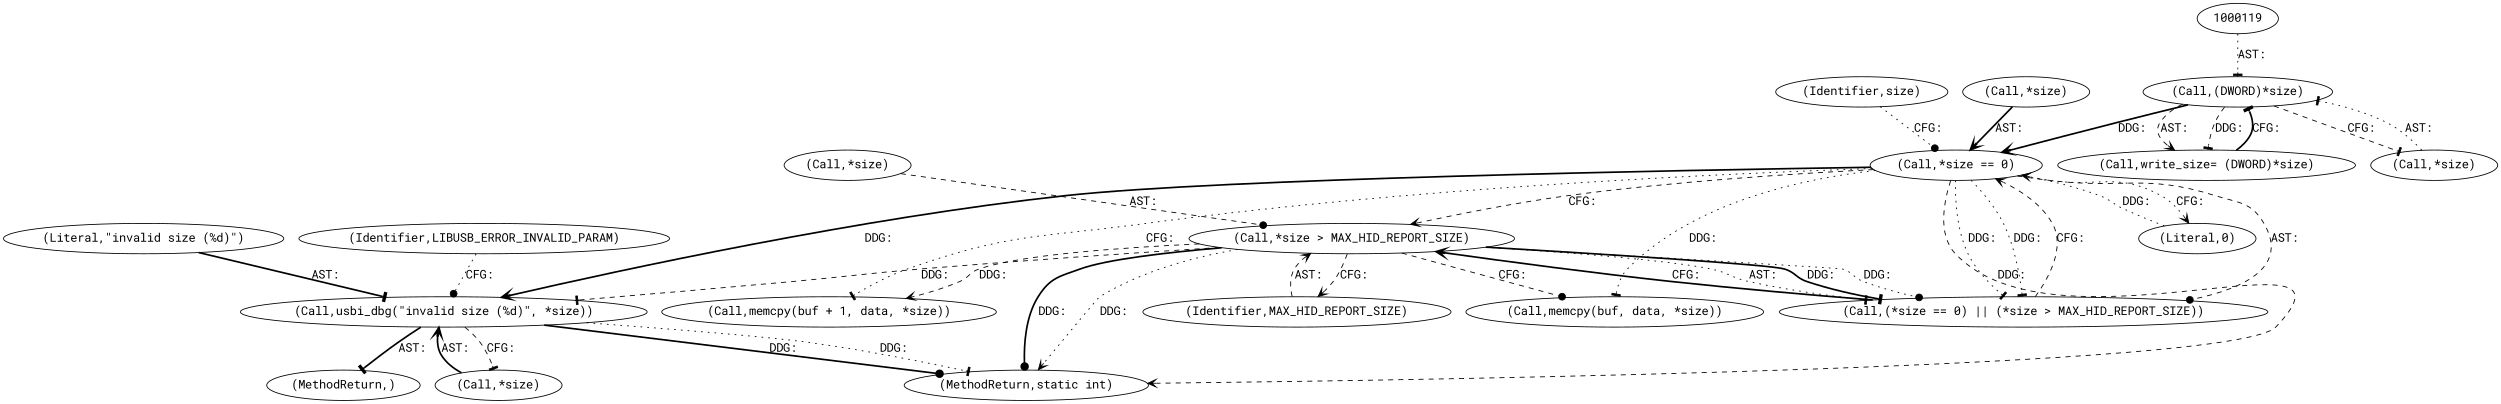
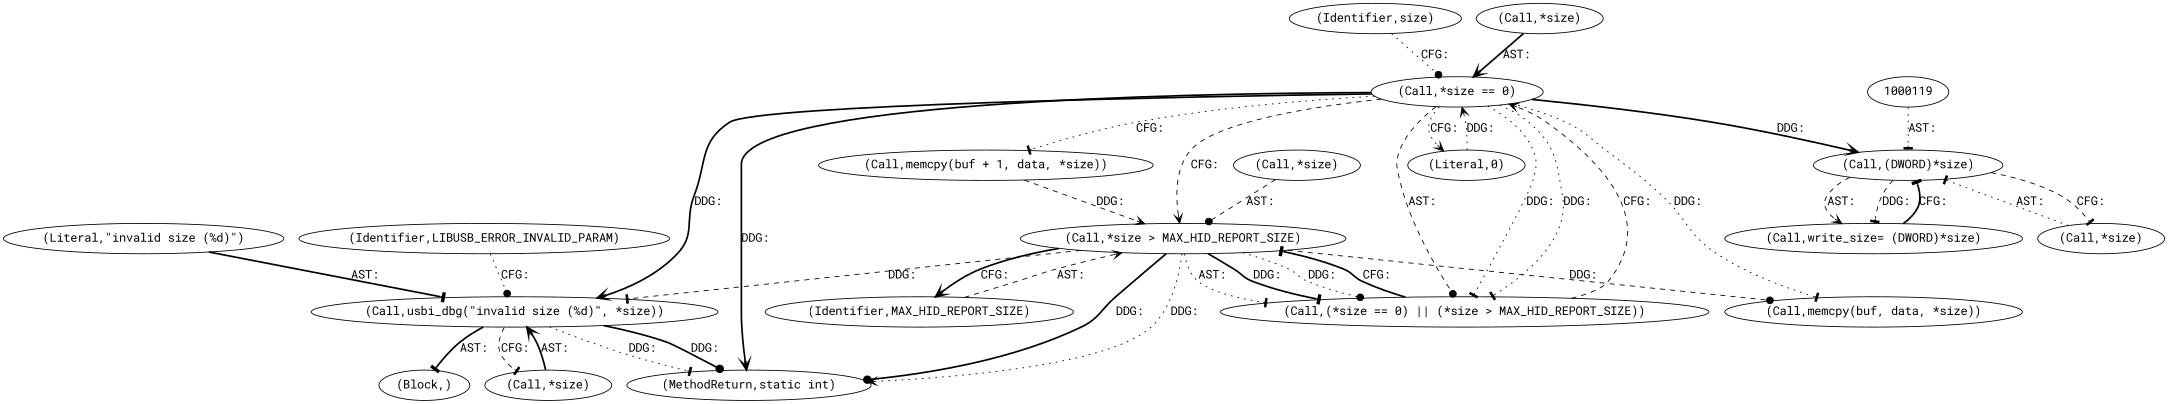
edge "(Call,(DWORD)*size)" -> "(Call,*size == 0)": reversed
edge "(Call,*size > MAX_HID_REPORT_SIZE)" -> "(Call,memcpy(buf + 1, data, *size))": reversed
edge "(Call,*size > MAX_HID_REPORT_SIZE)" -> "(Identifier,MAX_HID_REPORT_SIZE)": style dashed -> bold
edge "(Call,*size > MAX_HID_REPORT_SIZE)" -> "(Call,memcpy(buf, data, *size))": label "CFG: " -> "DDG: "
edge "(Call,(*size == 0) || (*size > MAX_HID_REPORT_SIZE))" -> "(Call,*size > MAX_HID_REPORT_SIZE)": arrowhead vee -> tee
edge "(Call,*size == 0)" -> "(MethodReturn,static int)": style dashed -> bold
node "(MethodReturn,)": label "(MethodReturn,)" -> "(Block,)"
